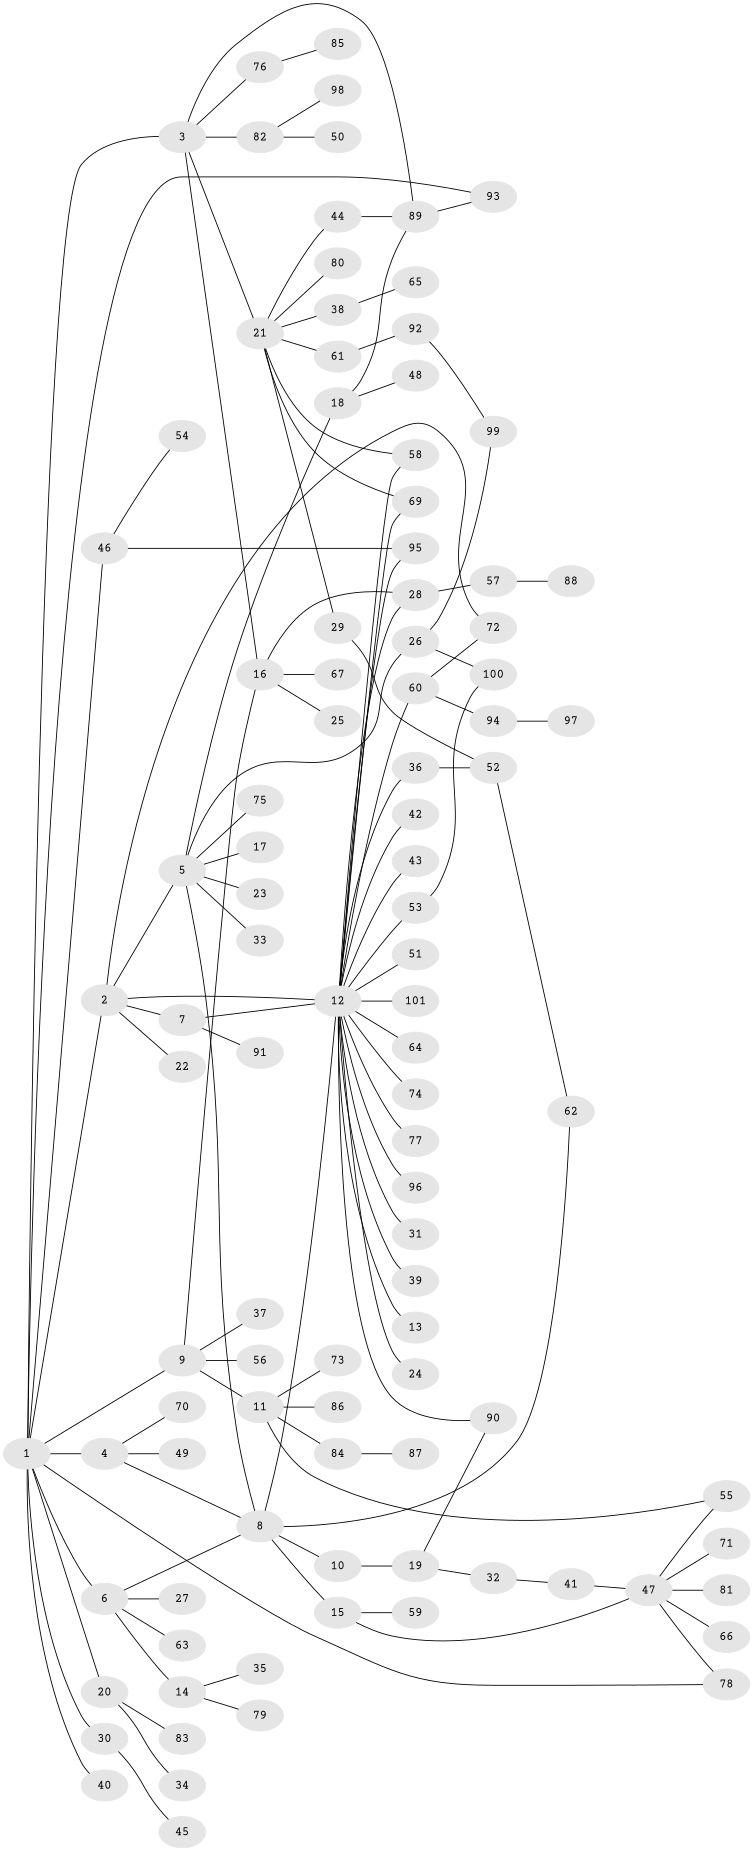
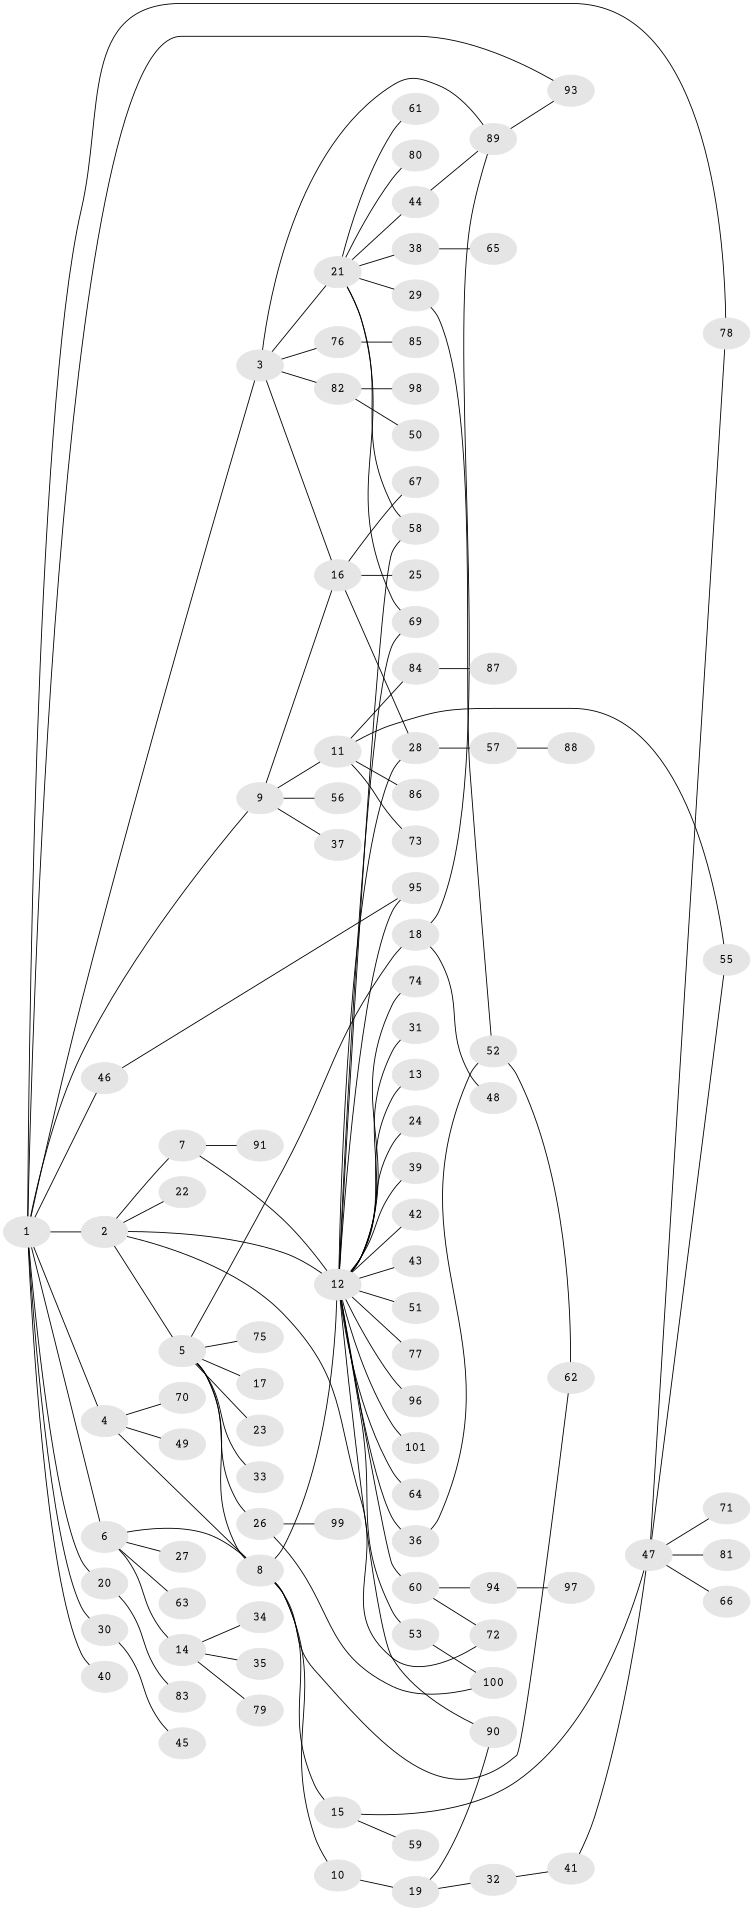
node "92": removed
node "54": removed
edge "20" -- "34": now "14" -- "34"
